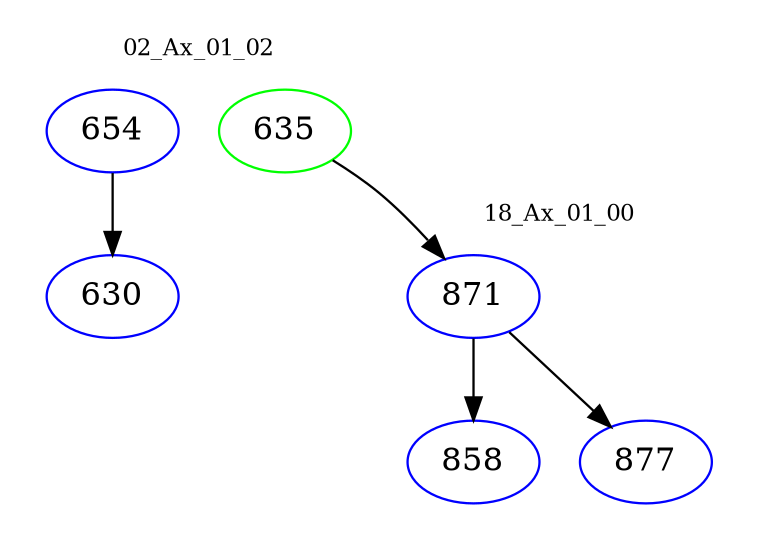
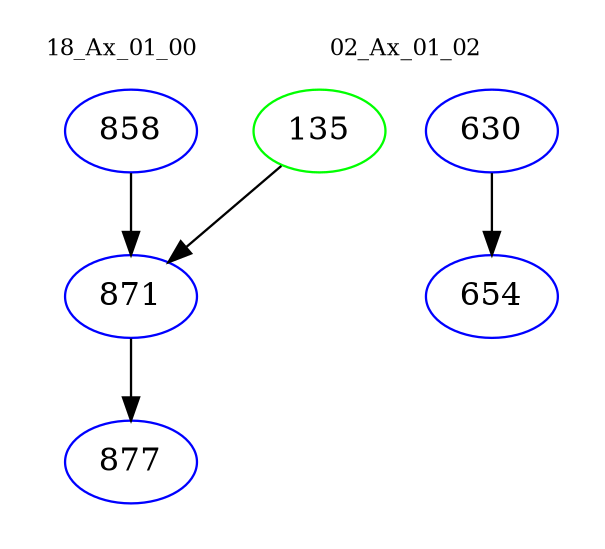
node "635": label "635" -> "135"
edge "654" -> "630": reversed
edge "871" -> "858": reversed
